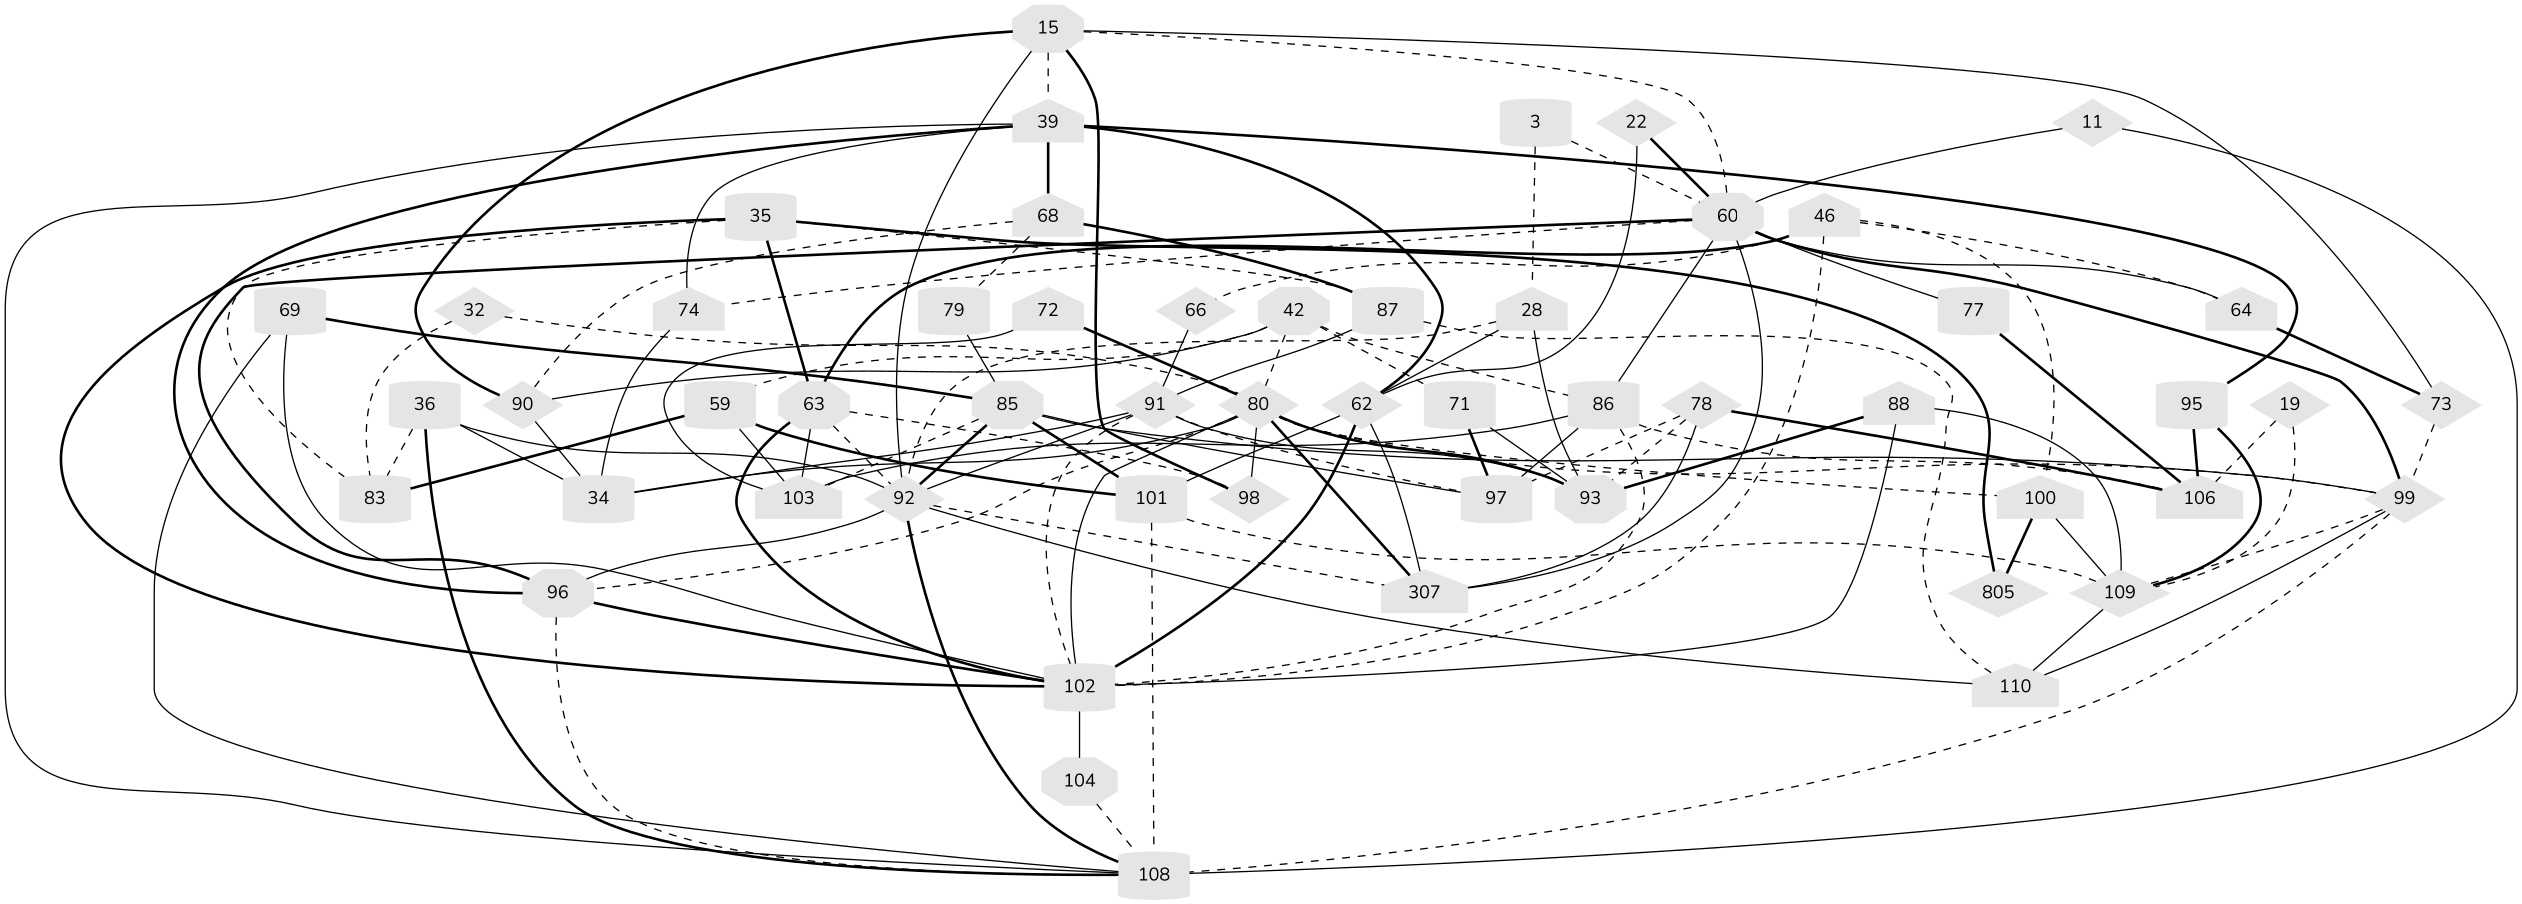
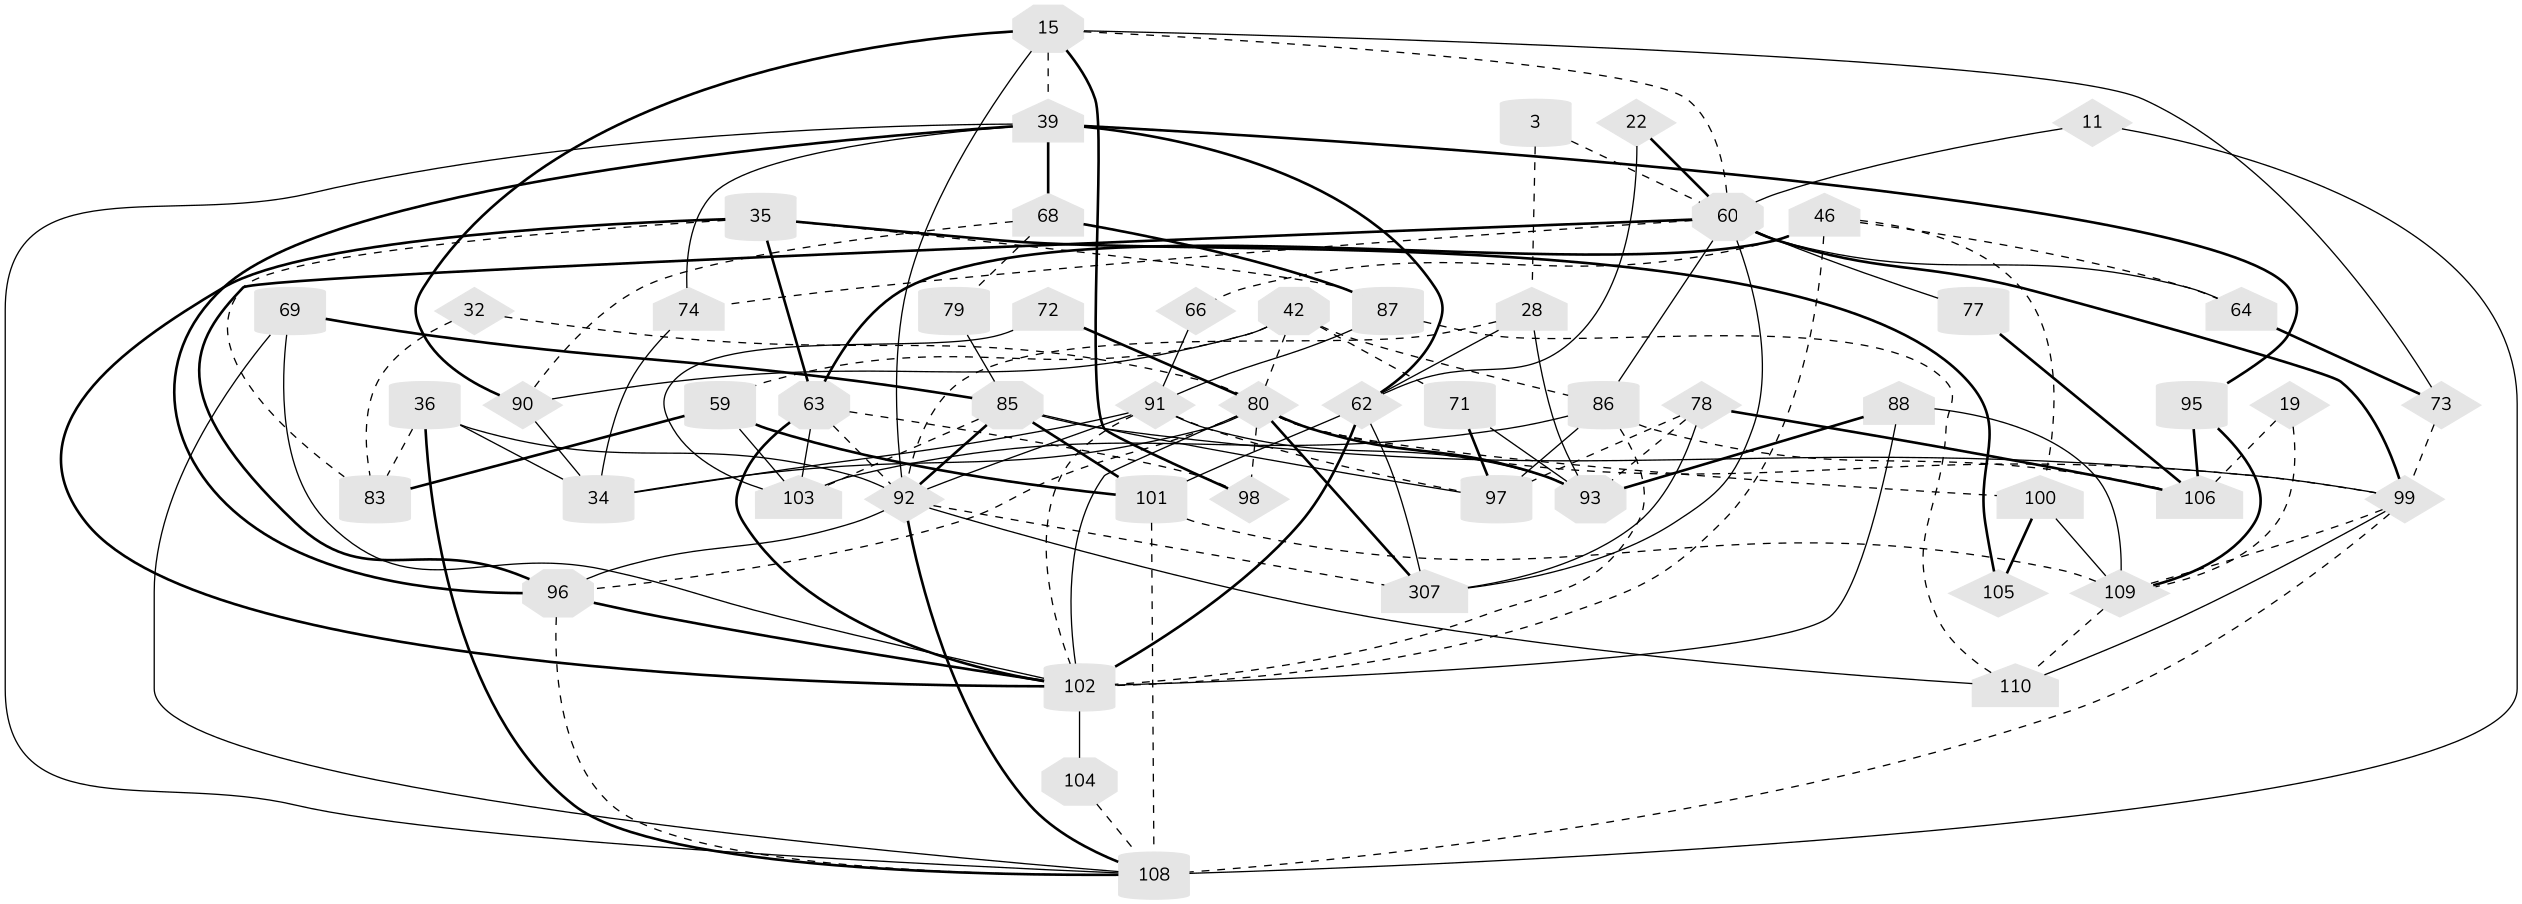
edge "80" -- "98": style solid -> dashed
node "805": label "805" -> "105"
edge "109" -- "110": style solid -> dashed
